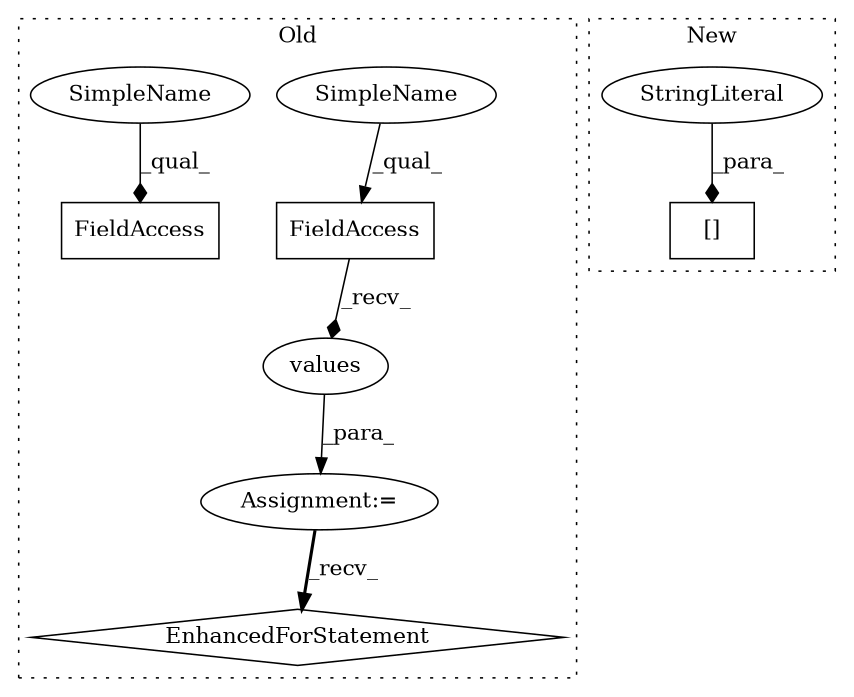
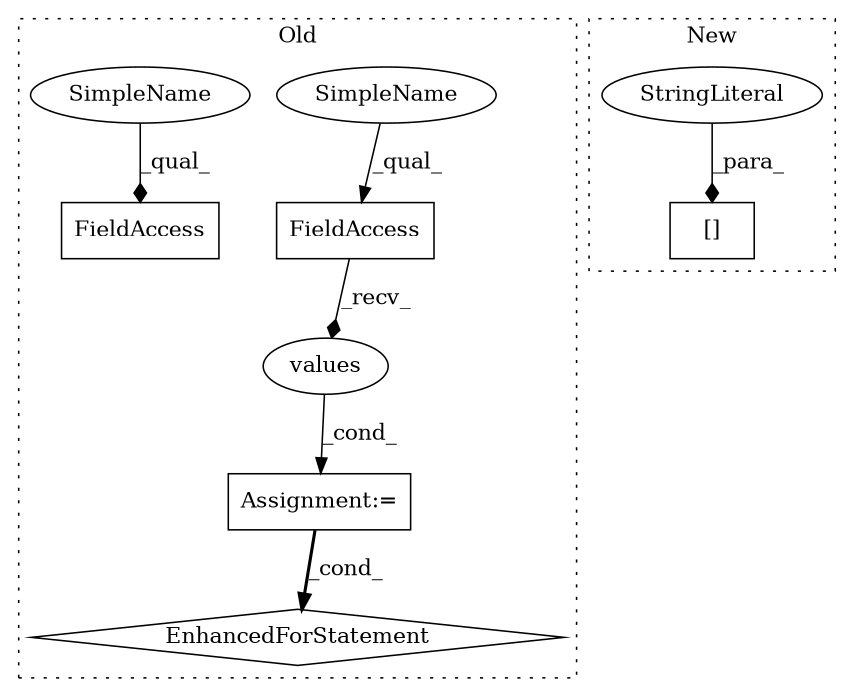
edge "values" -> "Assignment:=": label "_para_" -> "_cond_"
node "Assignment:=": shape ellipse -> box
edge "Assignment:=" -> "EnhancedForStatement": label "_recv_" -> "_cond_"
